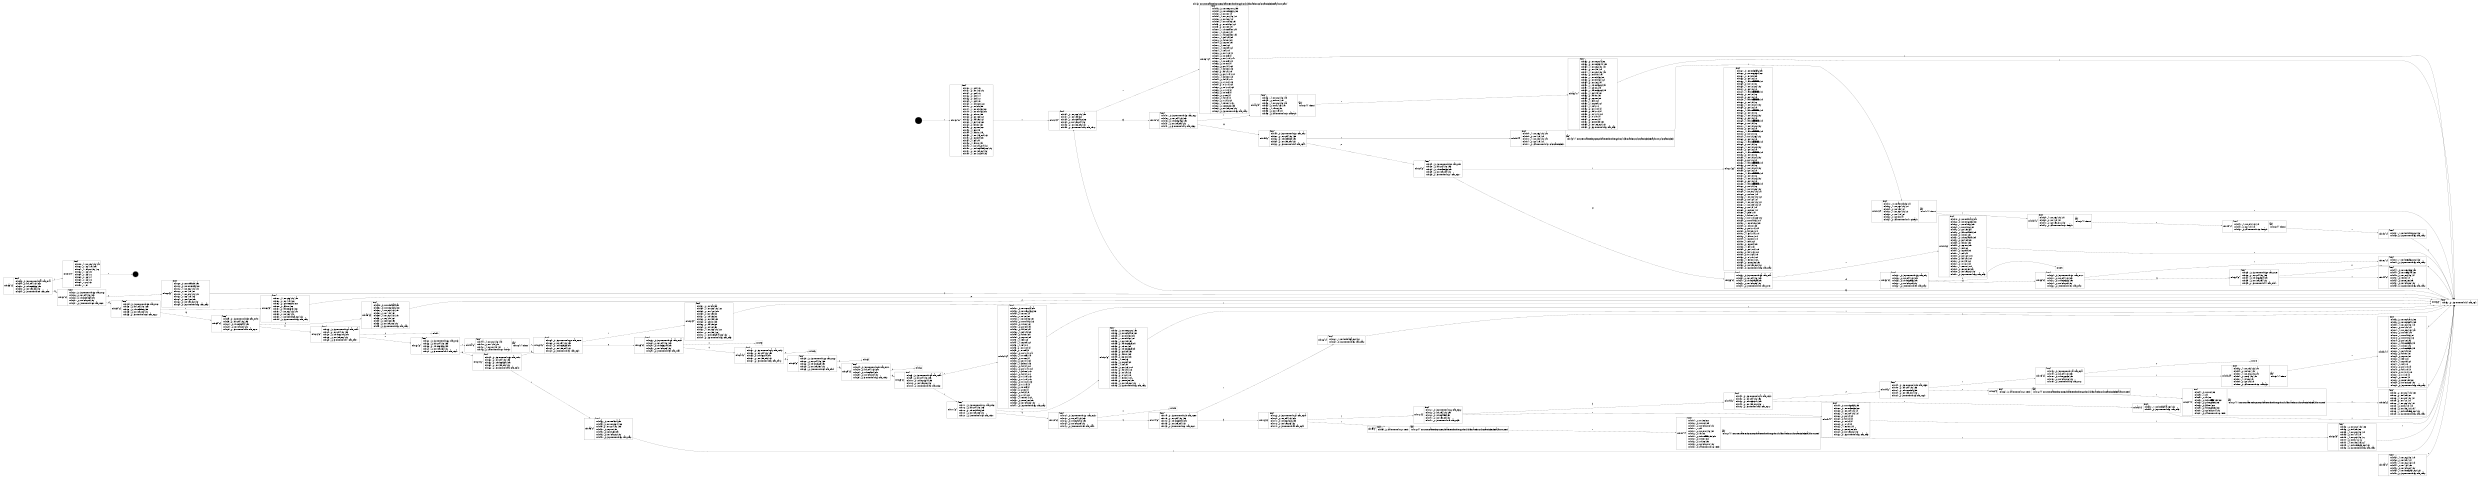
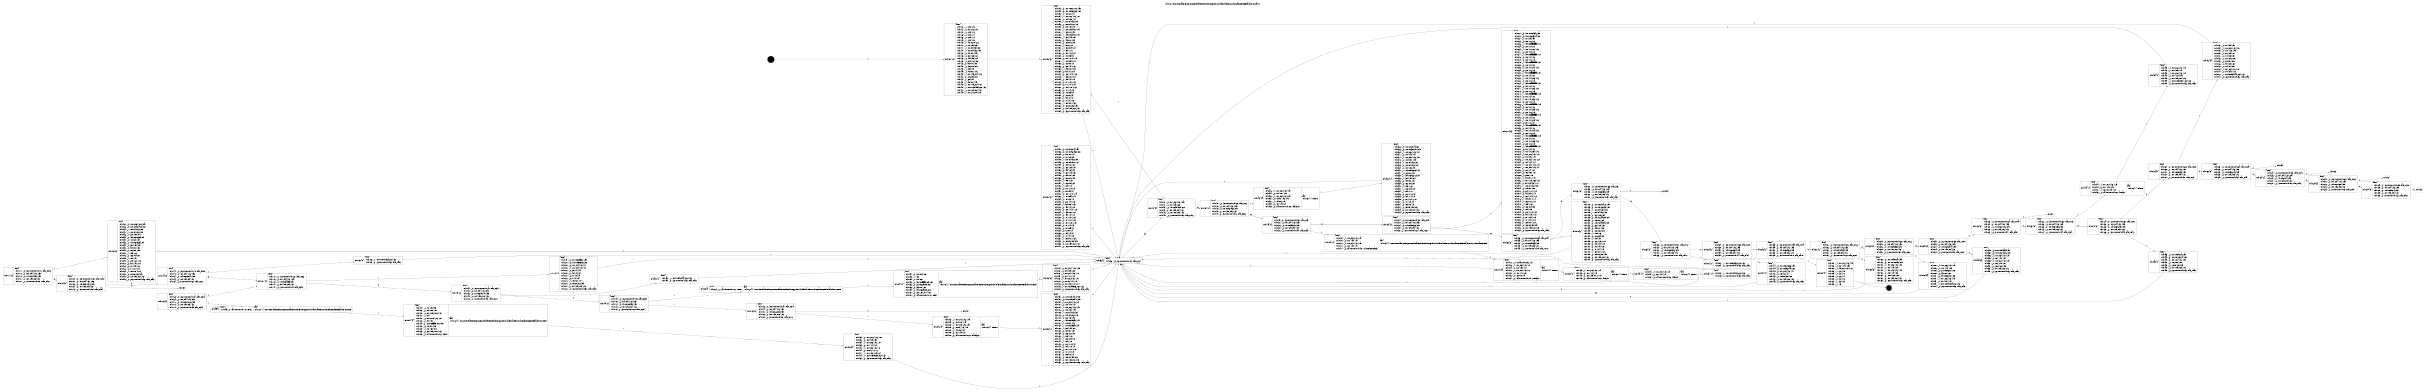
edge "0x401460 [100]" -> "0x4014c4 [29]": now "0x401460 [100]" -> "0x401dd8 [154]"
edge "0x401589 [28]" -> "0x401e72 [12]": now "0x401589 [28]" -> "0x4015a5 [28]"
edge "0x40197a [16]" -> "0x401669 [28]": now "0x40197a [16]" -> "0x40198a [27]"
node "0x4016f5 [28]": removed
edge "0x401749 [28]" -> "0x401765 [28]": now "0x401749 [28]" -> "0x401781 [28]"
